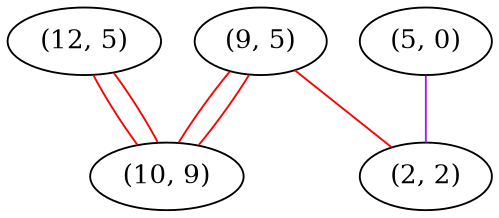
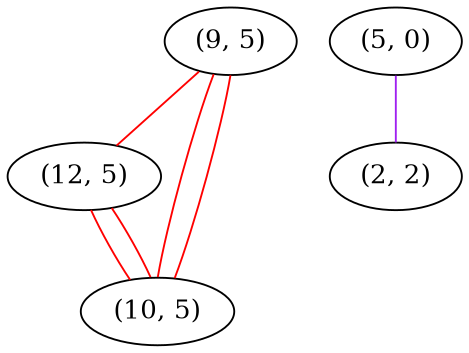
edge "(9, 5)" -- "(2, 2)": now "(9, 5)" -- "(12, 5)"
node "(10, 9)": label "(10, 9)" -> "(10, 5)"
